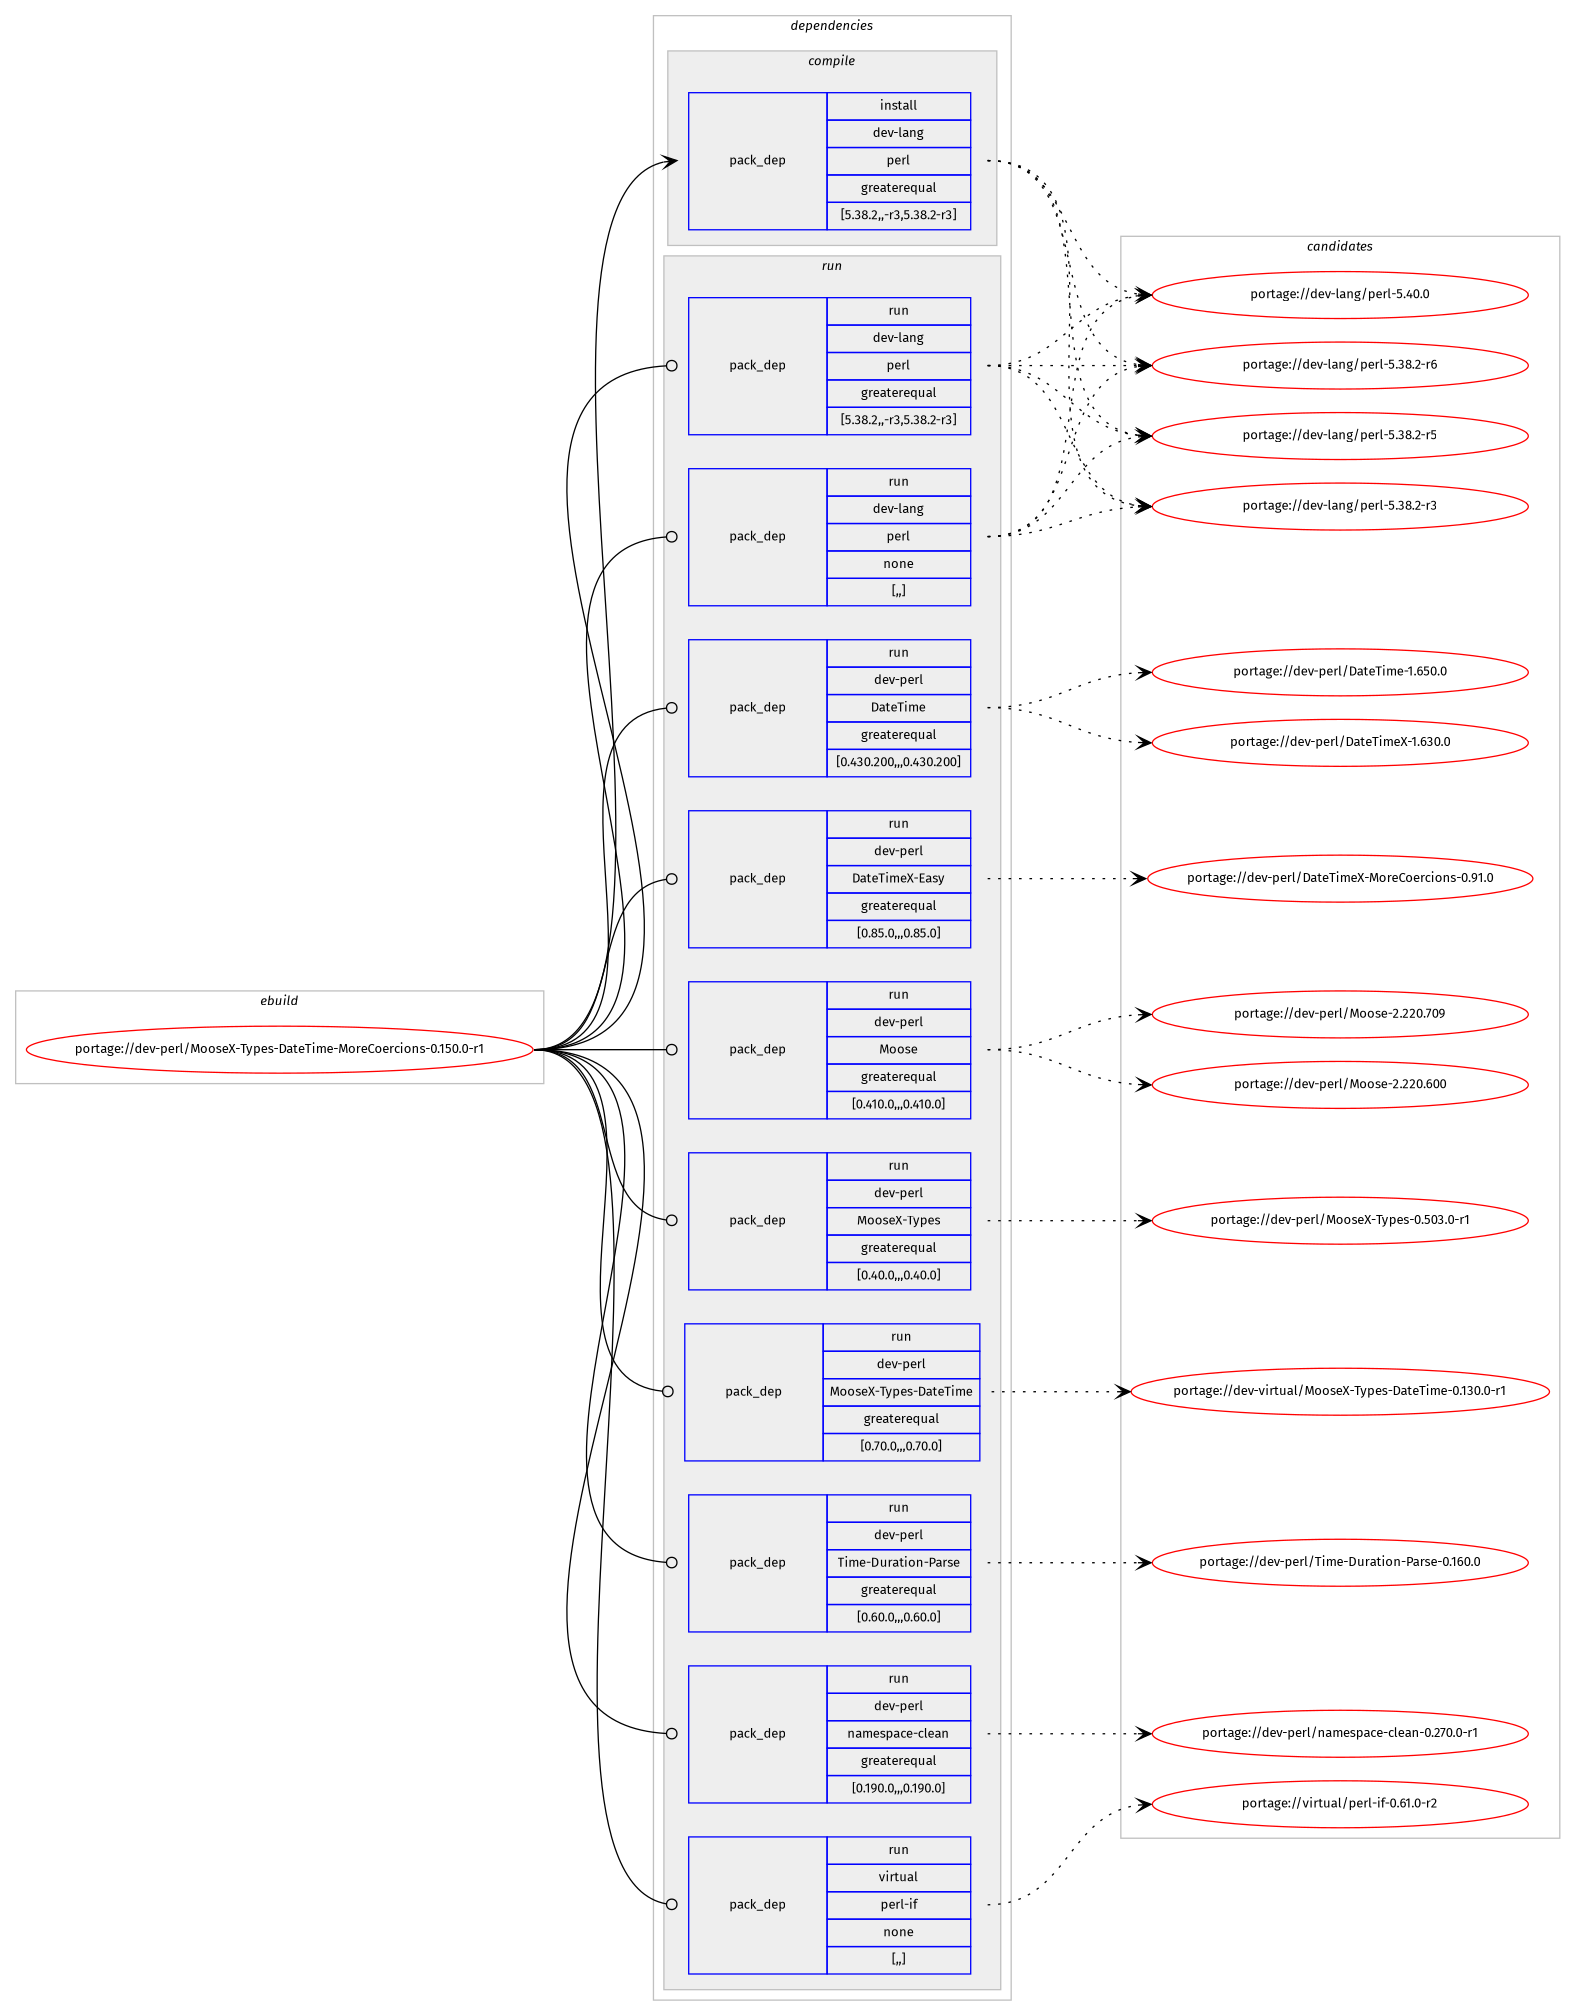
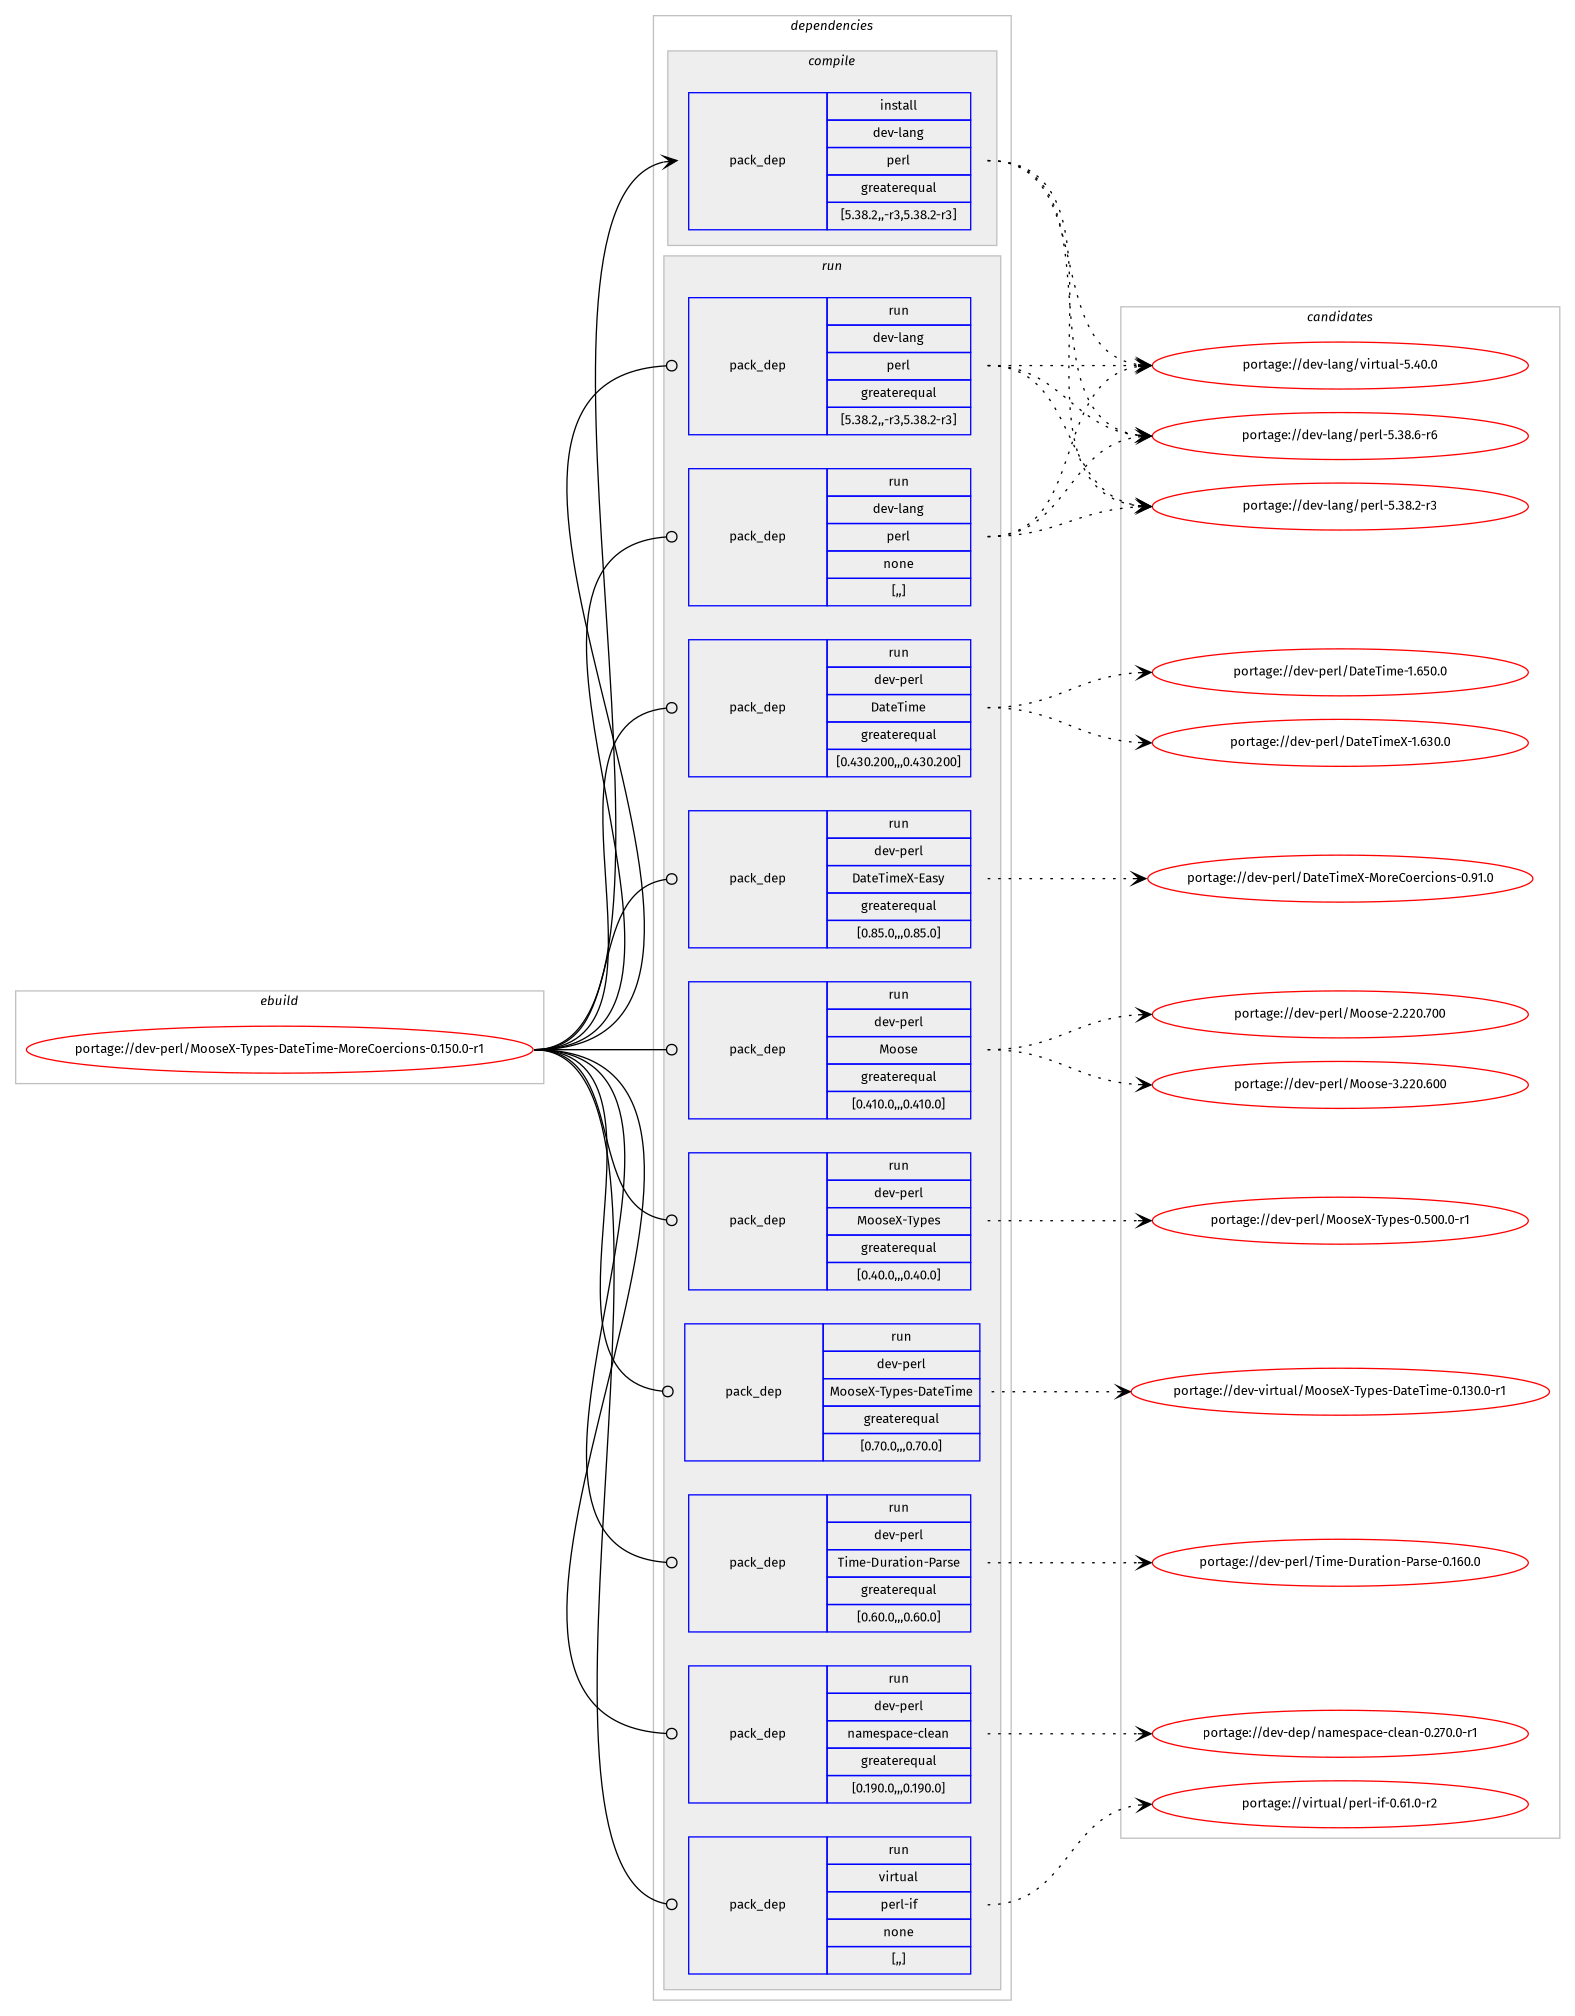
node "portage://dev-lang/perl-5.40.0": label "portage://dev-lang/perl-5.40.0" -> "portage://dev-lang/virtual-5.40.0"
node "portage://dev-lang/perl-5.38.2-r6": label "portage://dev-lang/perl-5.38.2-r6" -> "portage://dev-lang/perl-5.38.6-r6"
node "portage://dev-lang/perl-5.38.2-r5": removed
node "portage://dev-perl/Moose-2.220.709": label "portage://dev-perl/Moose-2.220.709" -> "portage://dev-perl/Moose-2.220.700"
node "portage://dev-perl/Moose-2.220.600": label "portage://dev-perl/Moose-2.220.600" -> "portage://dev-perl/Moose-3.220.600"
node "portage://dev-perl/MooseX-Types-0.503.0-r1": label "portage://dev-perl/MooseX-Types-0.503.0-r1" -> "portage://dev-perl/MooseX-Types-0.500.0-r1"
node "portage://dev-perl/namespace-clean-0.270.0-r1": label "portage://dev-perl/namespace-clean-0.270.0-r1" -> "portage://dev-dep/namespace-clean-0.270.0-r1"
